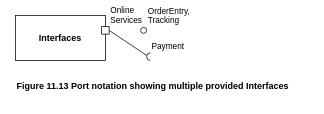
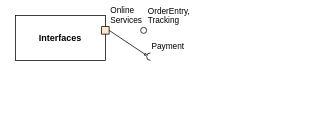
node "Online Services": fillcolor #ffffff -> #ffe6cc
edge "Online Services" -- "Payment": arrowhead none -> diamond
node "Figure 11.13 Port notation showing multiple provided Interfaces": removed
